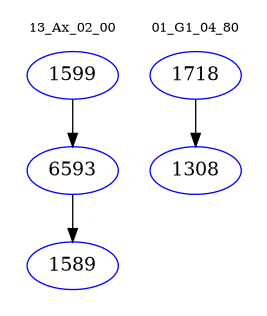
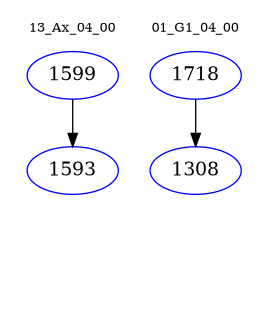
cluster "13_Ax_02_00": label "13_Ax_02_00" -> "13_Ax_04_00"
cluster "01_G1_04_80": label "01_G1_04_80" -> "01_G1_04_00"
node "6593": label "6593" -> "1593"
node "1589": removed
